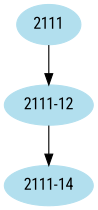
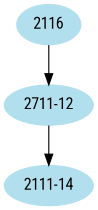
node "2111": label "2111" -> "2116"
node "2111-12": label "2111-12" -> "2711-12"
